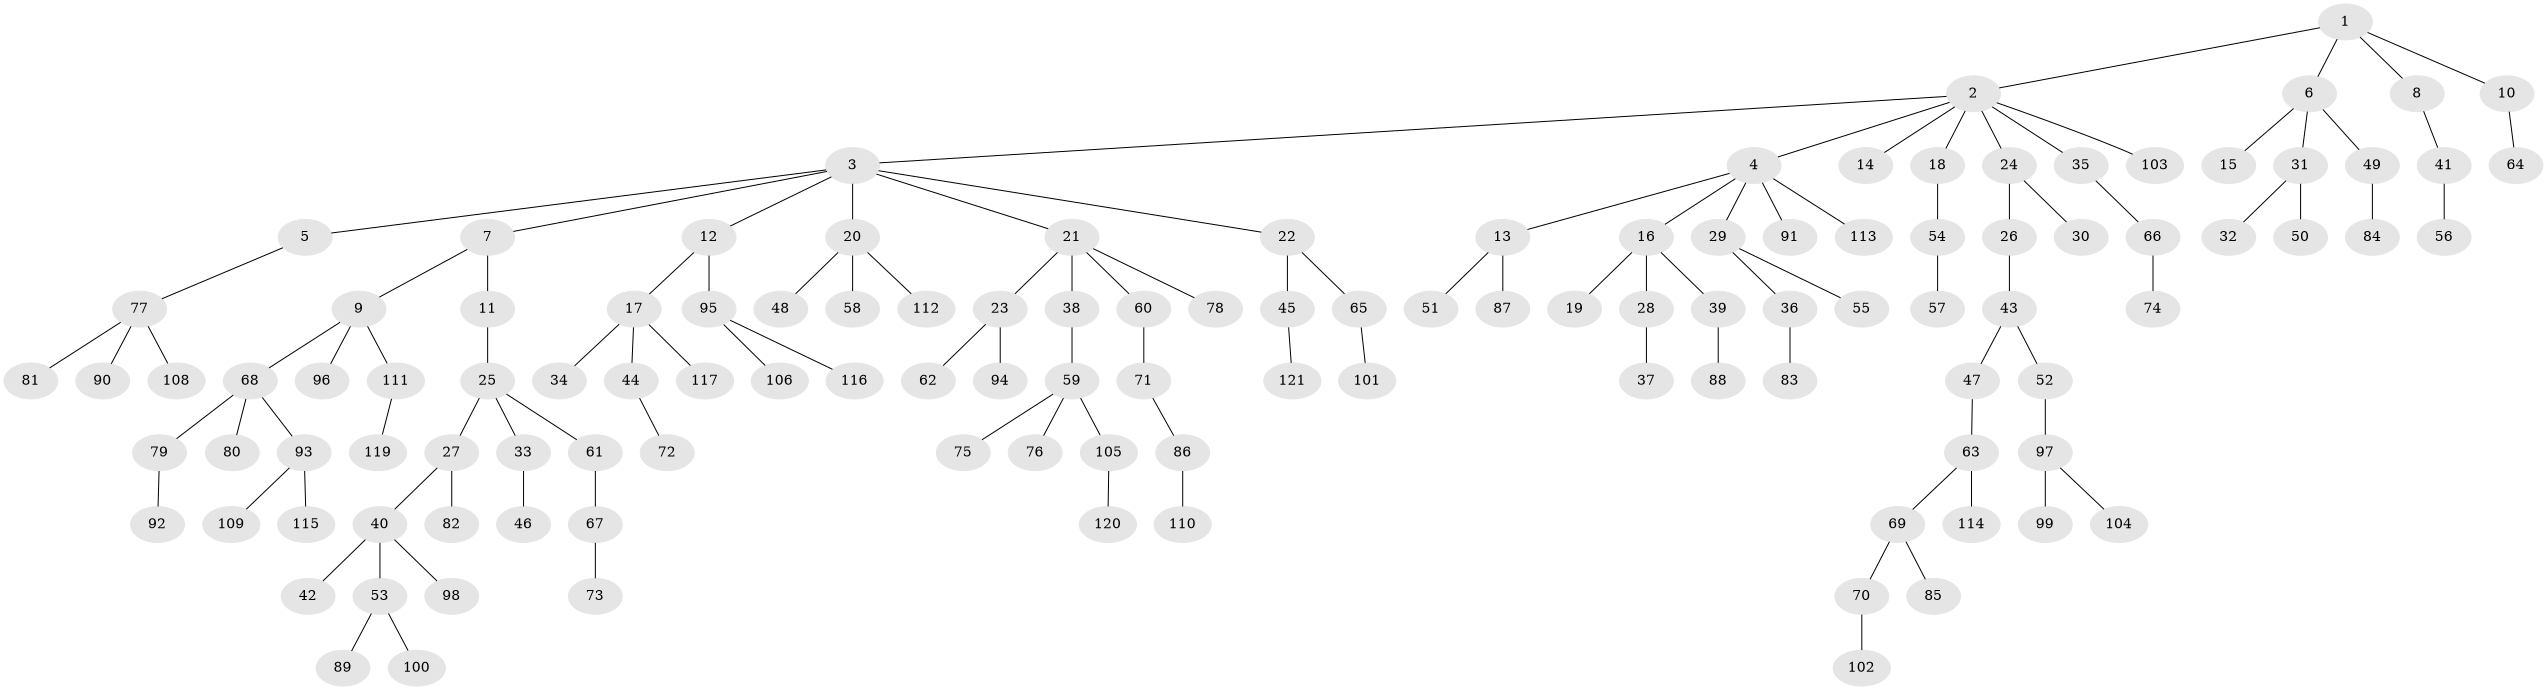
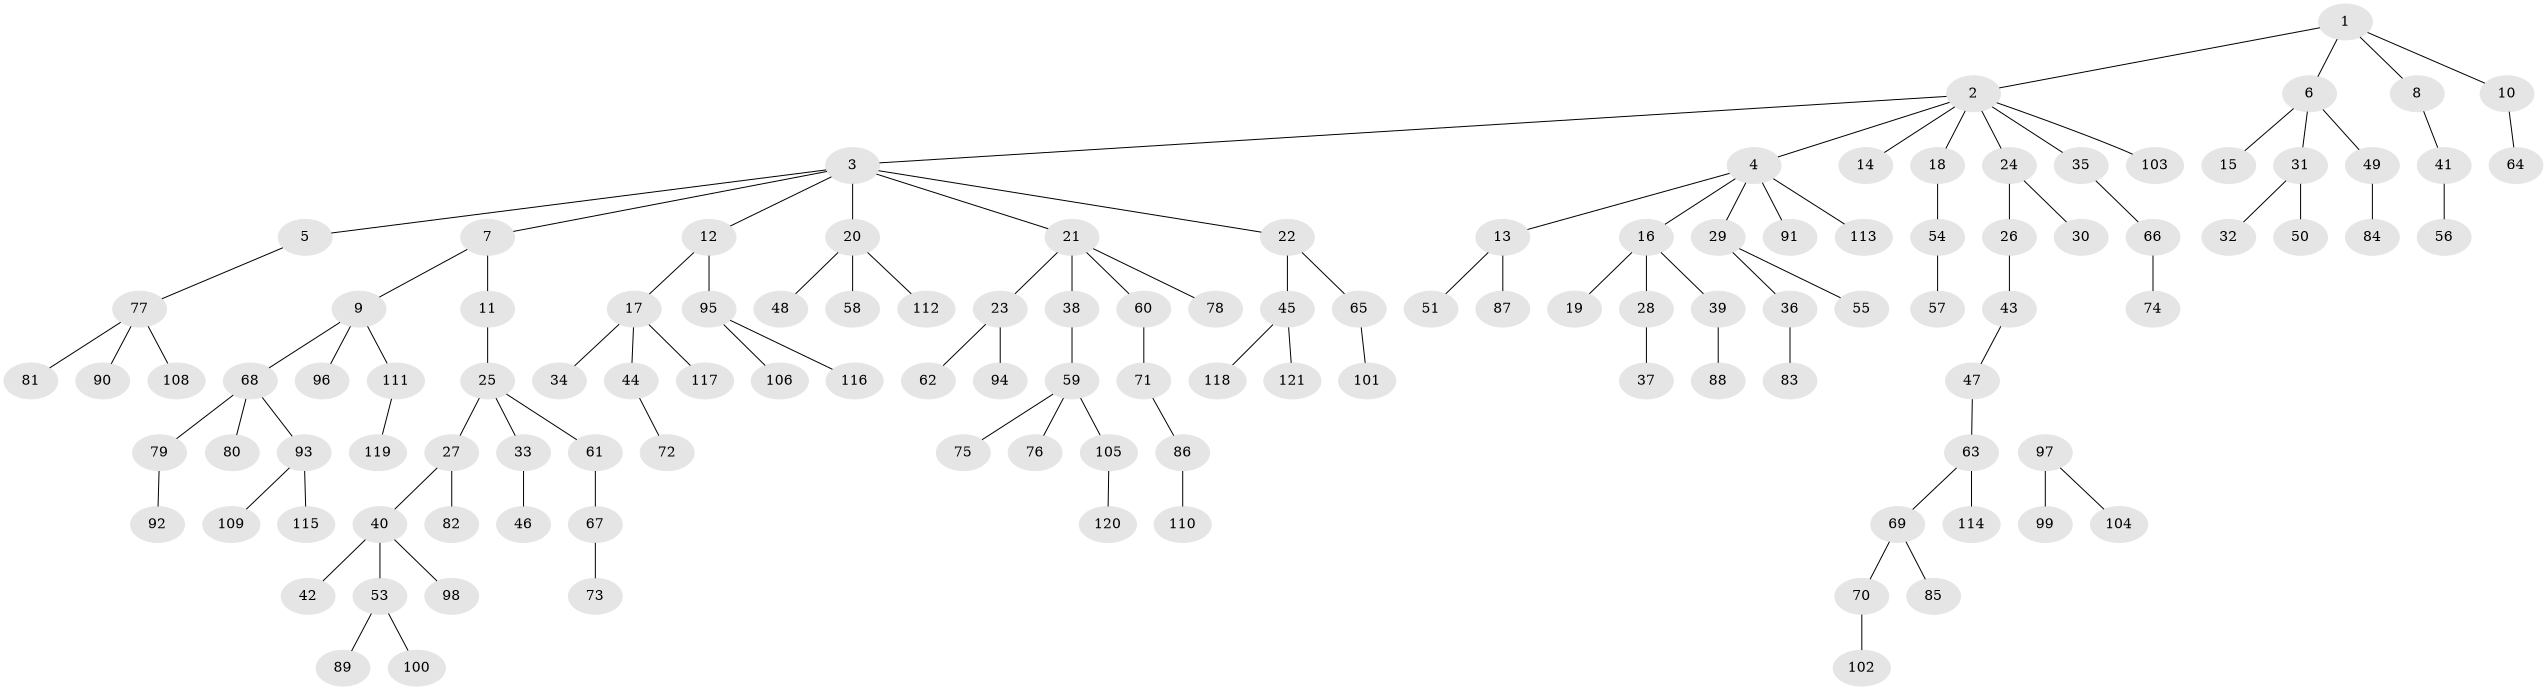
node "118": added
node "52": removed
